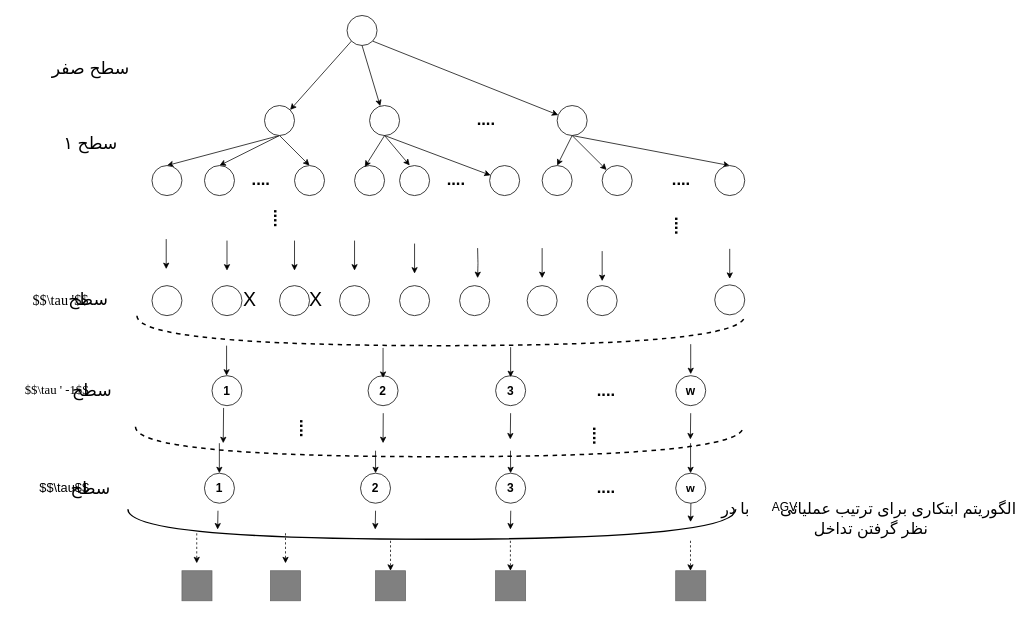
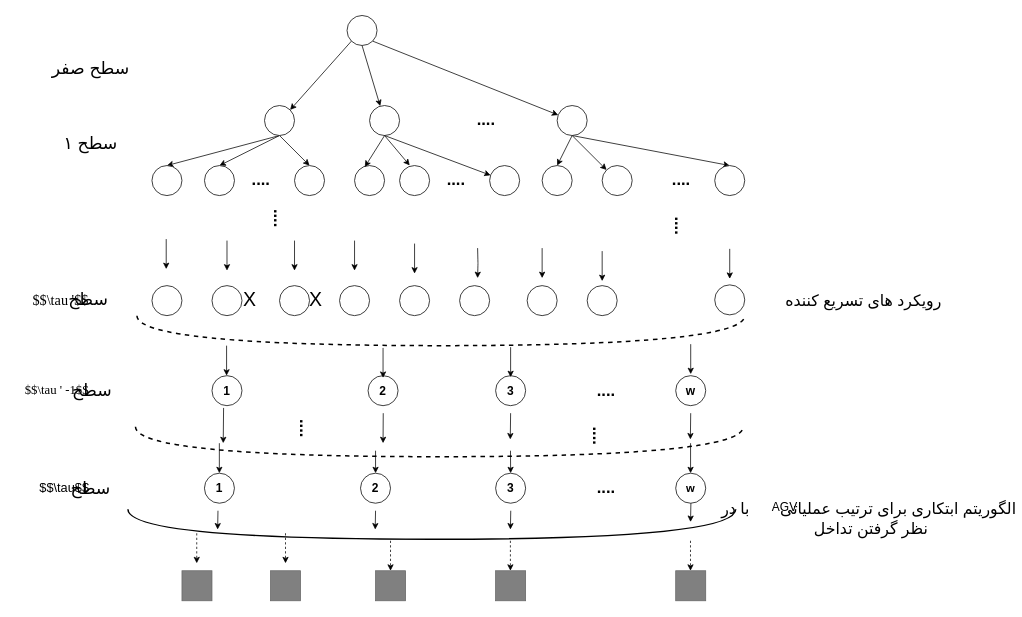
node "رویکرد های تسریع کننده": added
